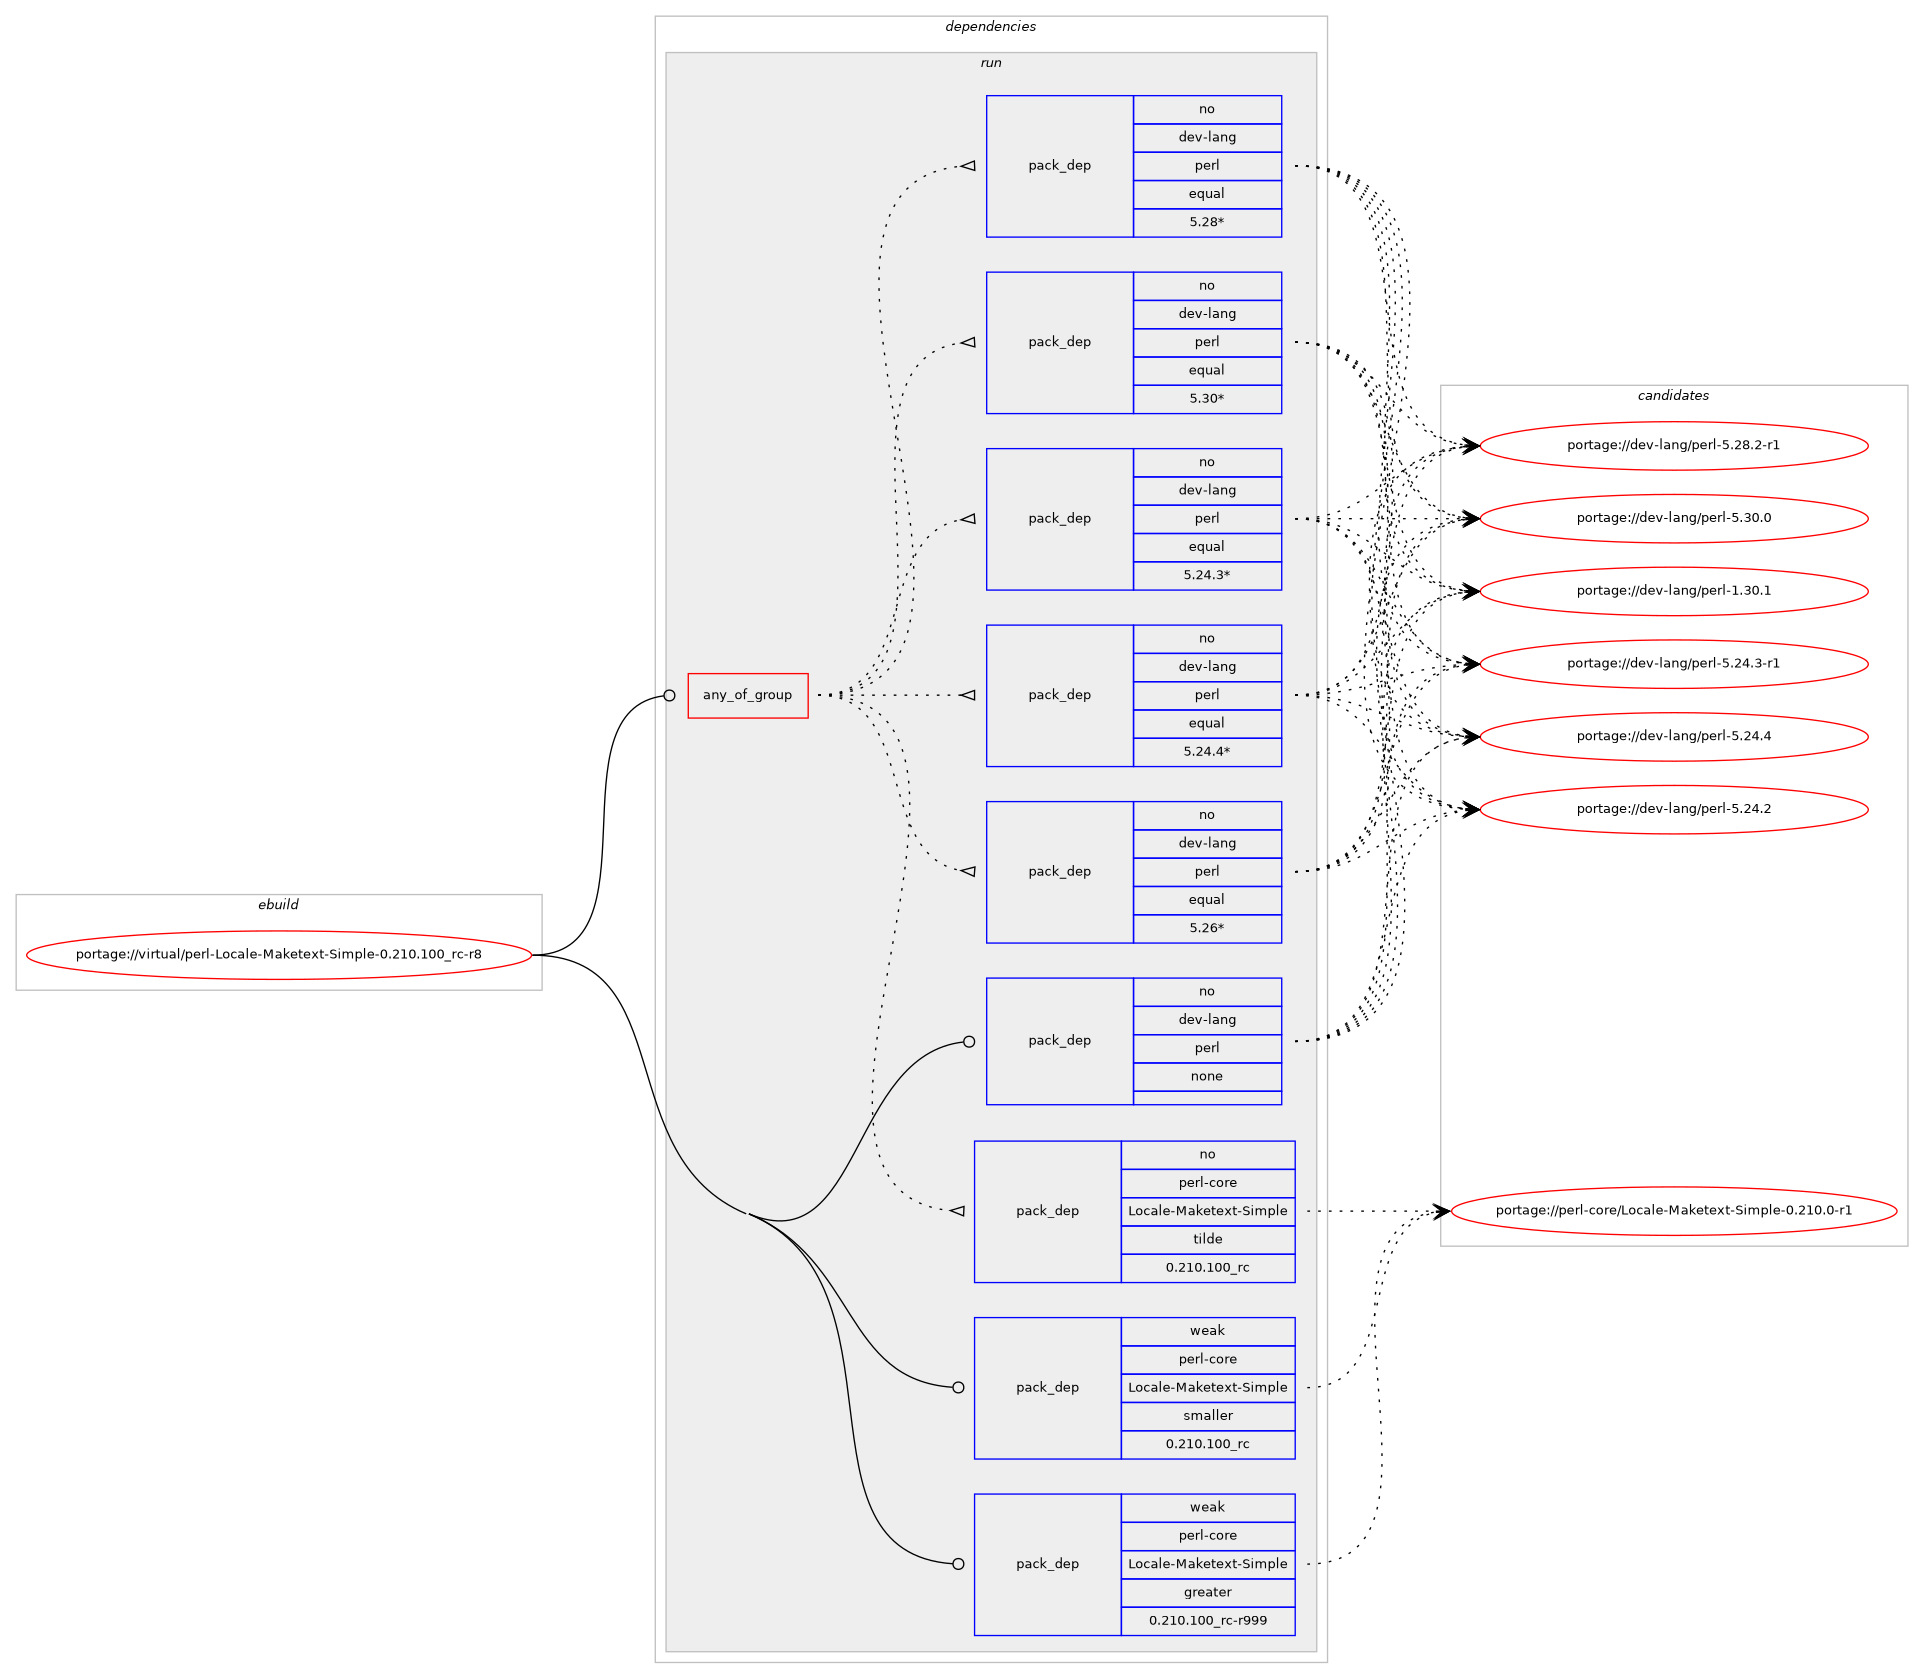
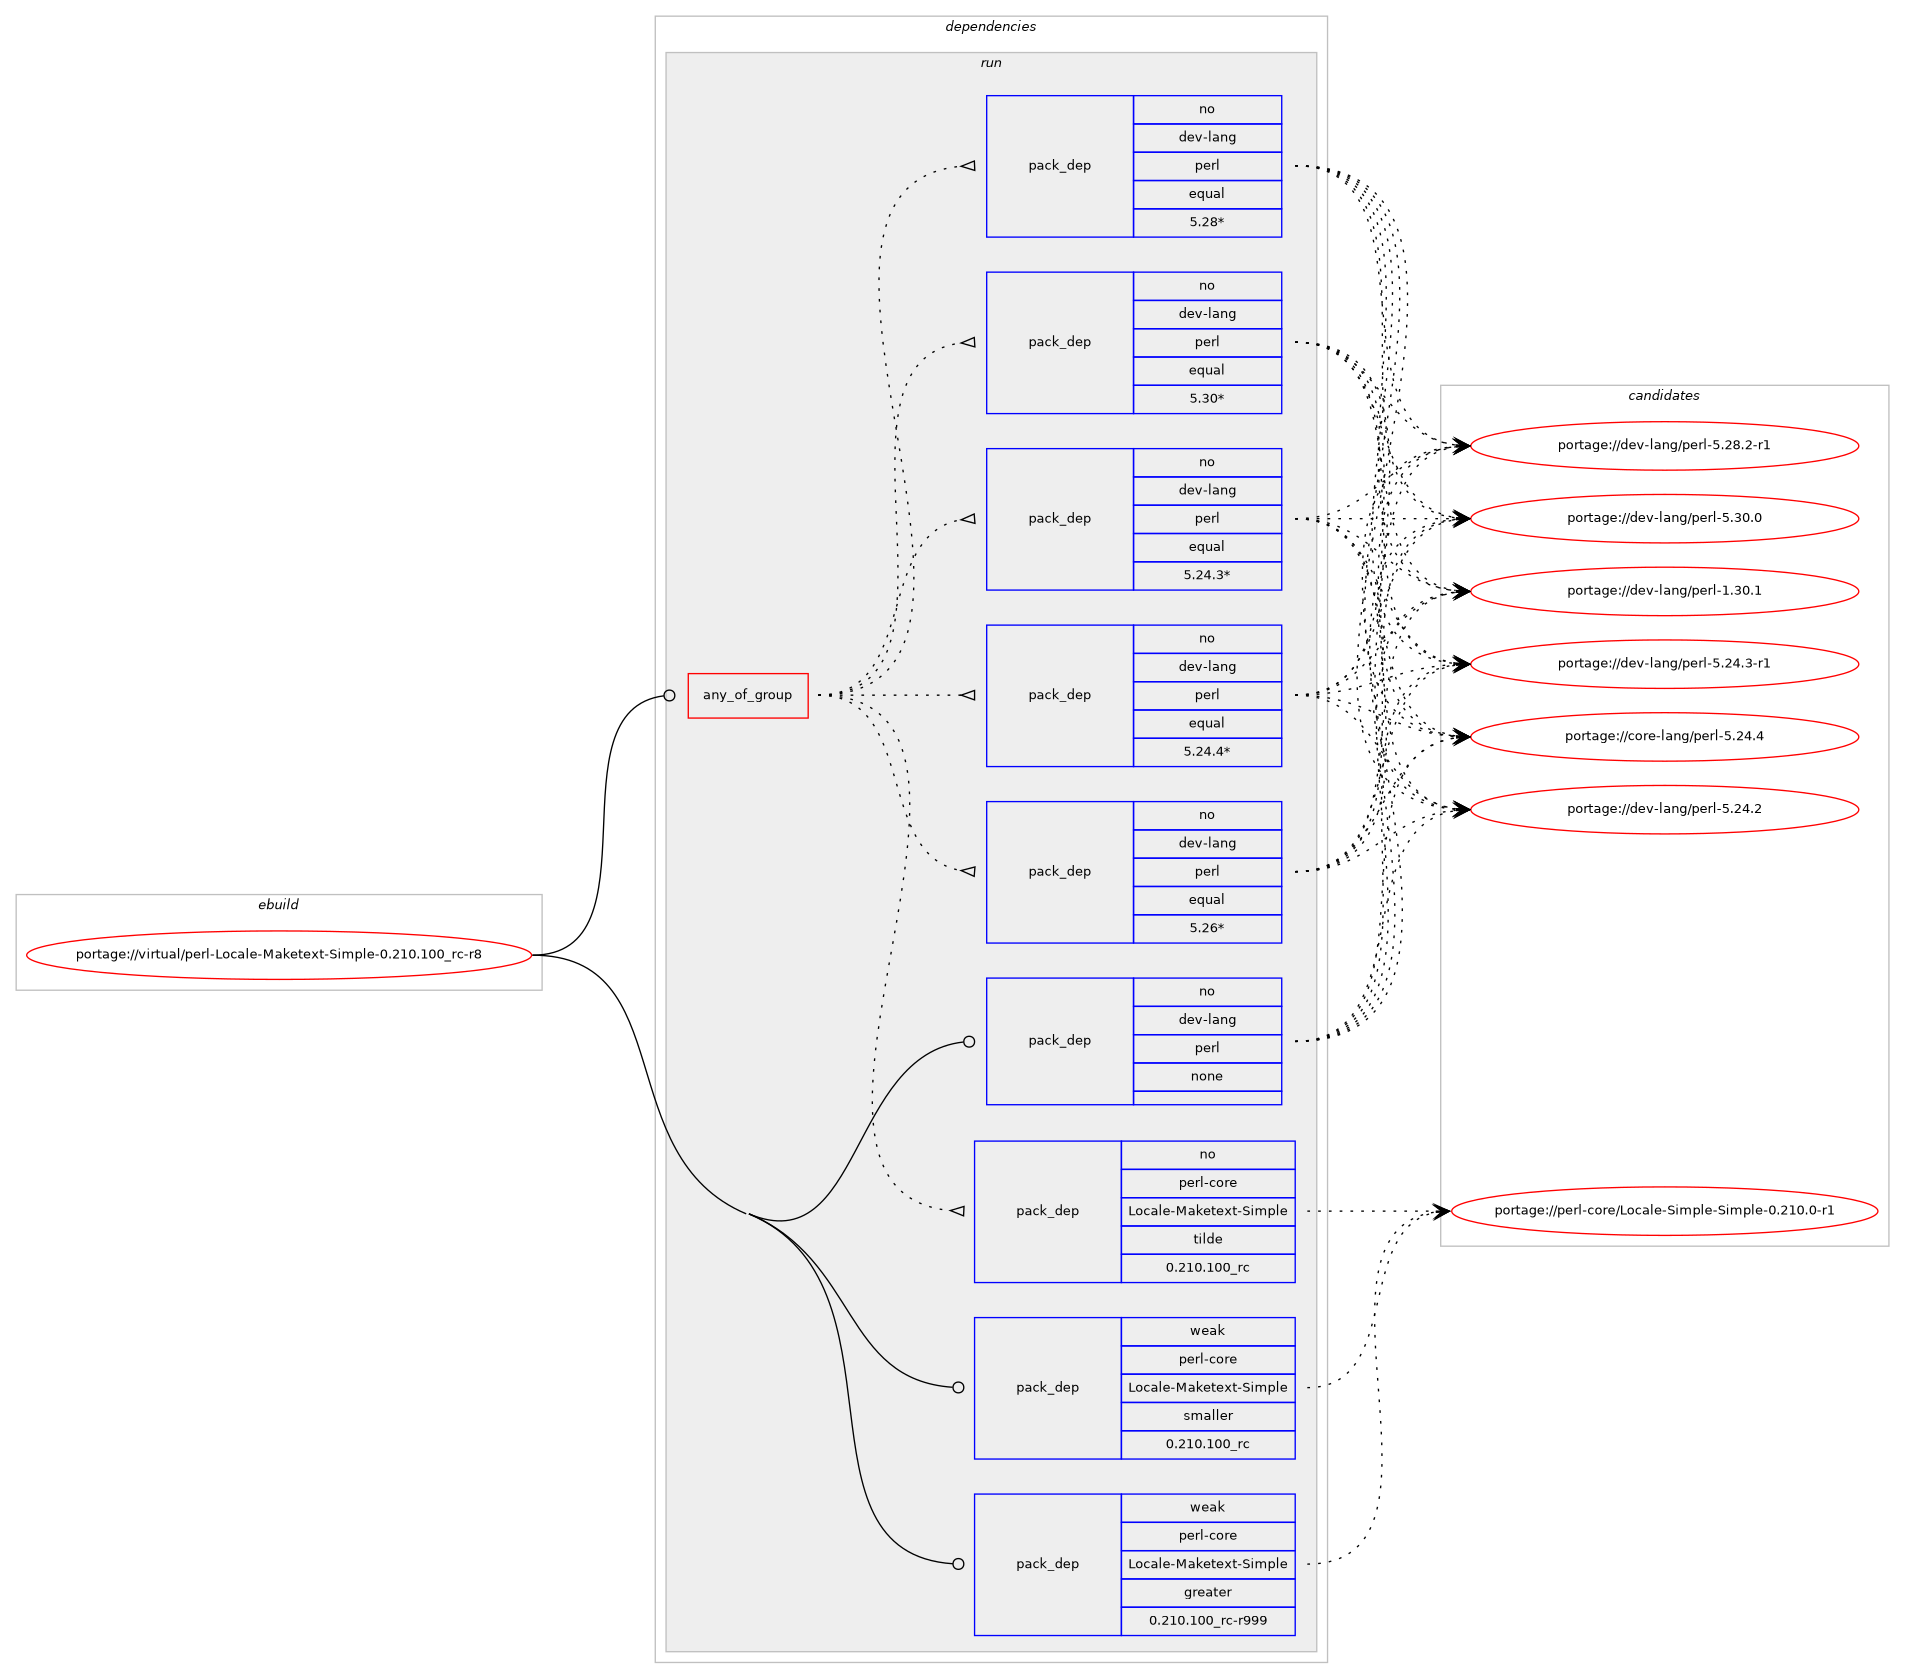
node "portage://dev-lang/perl-5.24.4": label "portage://dev-lang/perl-5.24.4" -> "portage://core-lang/perl-5.24.4"
node "portage://perl-core/Locale-Maketext-Simple-0.210.0-r1": label "portage://perl-core/Locale-Maketext-Simple-0.210.0-r1" -> "portage://perl-core/Locale-Simple-Simple-0.210.0-r1"
